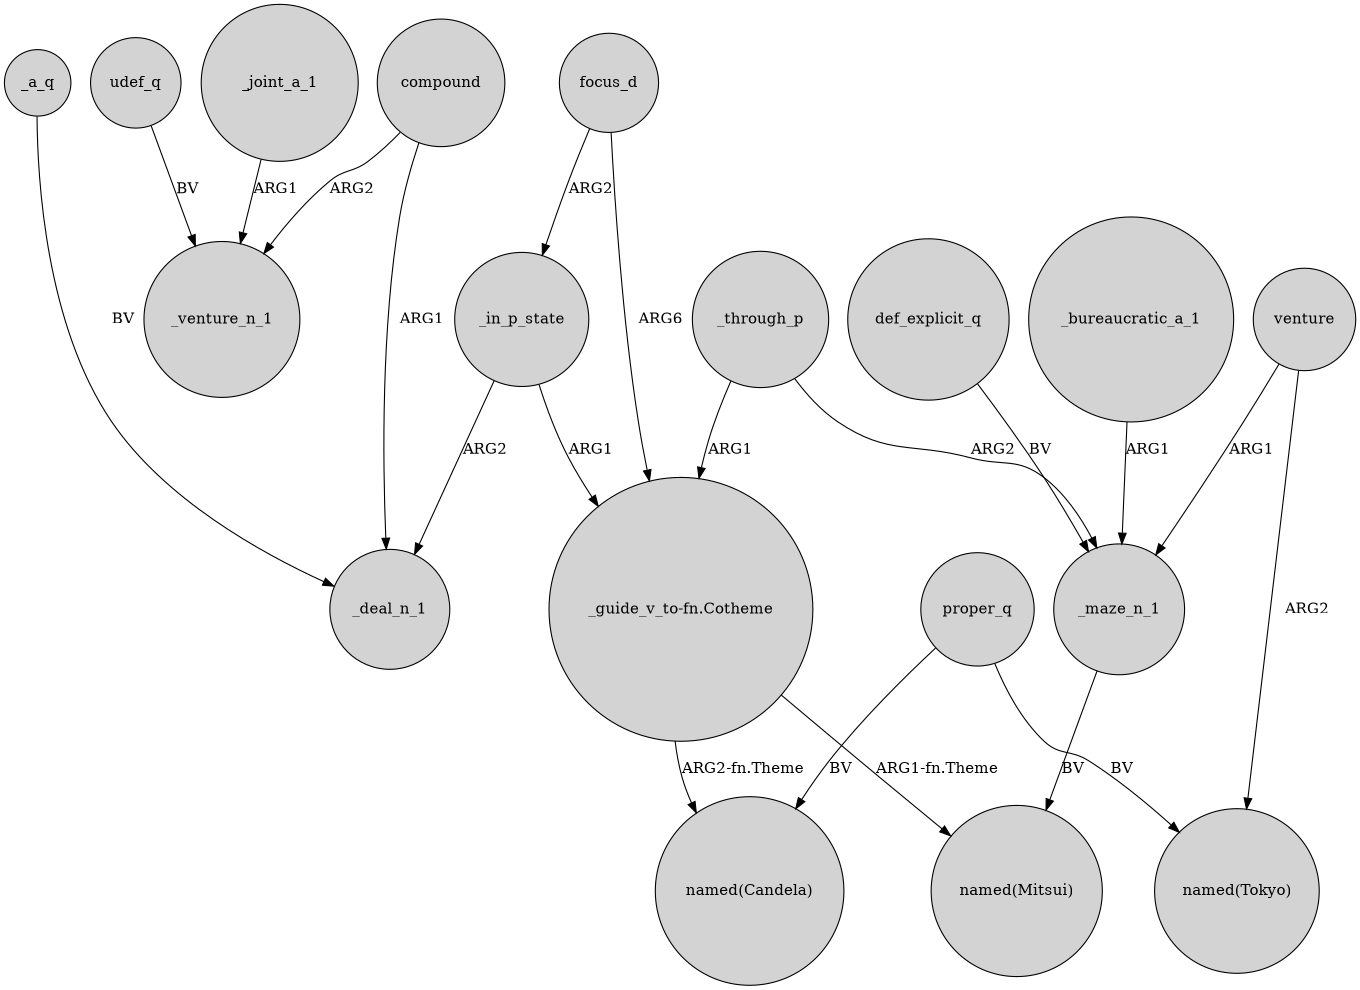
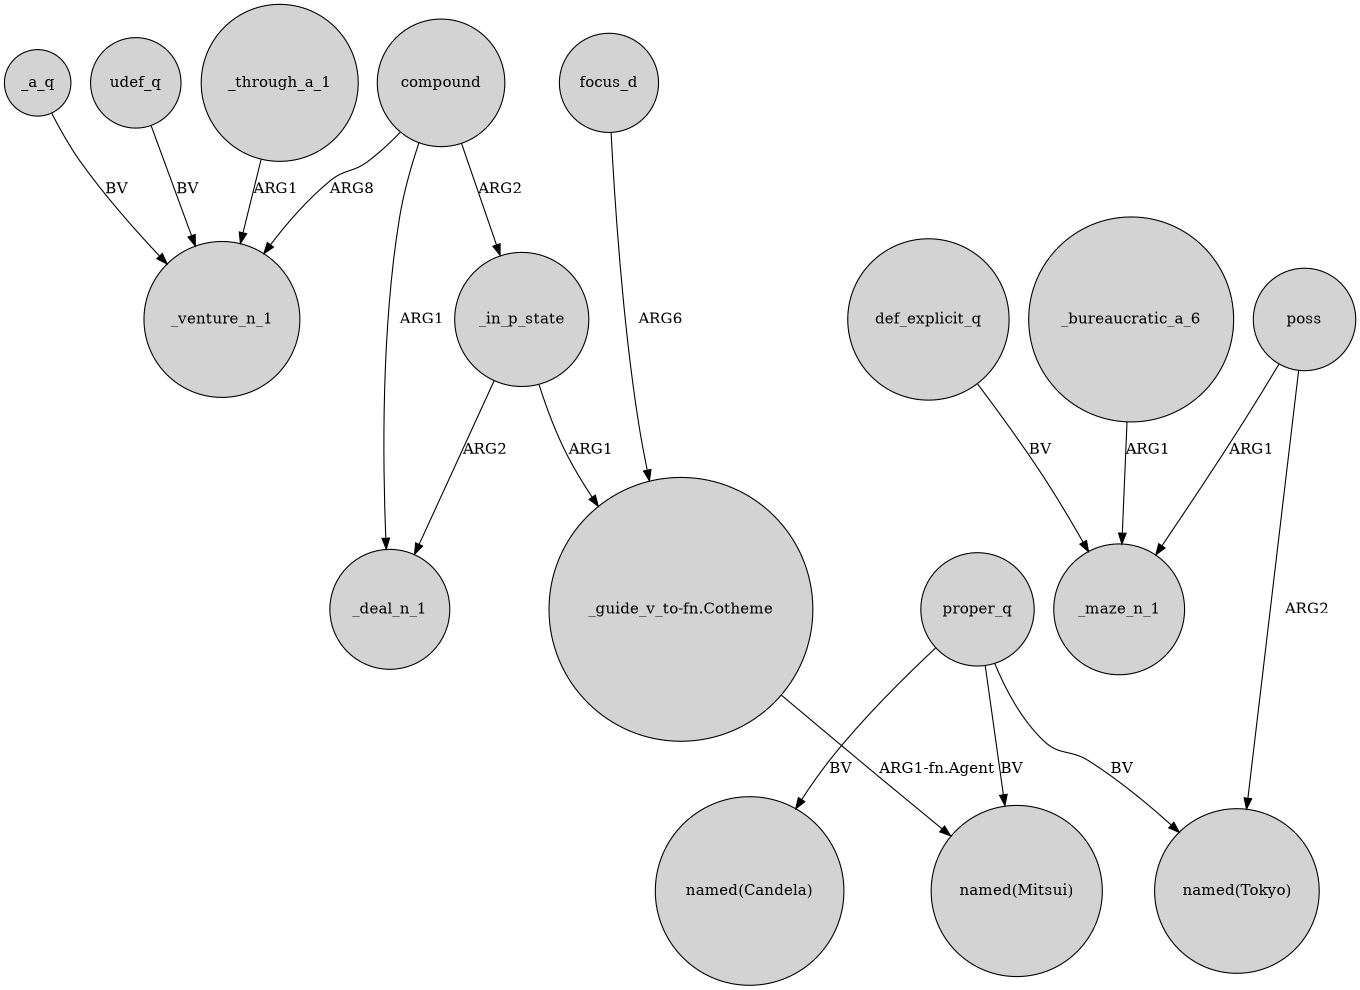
node "_joint_a_1": label "_joint_a_1" -> "_through_a_1"
edge "focus_d" -> "_in_p_state": now "compound" -> "_in_p_state"
edge "compound" -> "_venture_n_1": label "ARG2" -> "ARG8"
node "_through_p": removed
node "_bureaucratic_a_1": label "_bureaucratic_a_1" -> "_bureaucratic_a_6"
node "venture": label "venture" -> "poss"
edge "_a_q" -> "_deal_n_1": now "_a_q" -> "_venture_n_1"
edge "_maze_n_1" -> "named(Mitsui)": now "proper_q" -> "named(Mitsui)"
edge "_guide_v_to-fn.Cotheme" -> "named(Mitsui)": label "ARG1-fn.Theme" -> "ARG1-fn.Agent"
edge "_guide_v_to-fn.Cotheme" -> "named(Candela)": removed, label "ARG2-fn.Theme"
